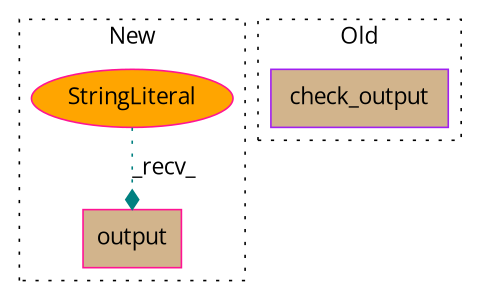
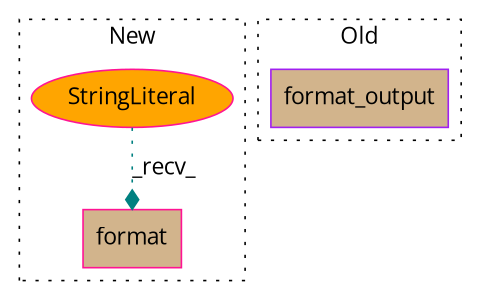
node "check_output": label "check_output" -> "format_output"
node "output": label "output" -> "format"
